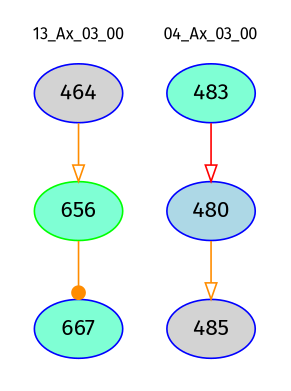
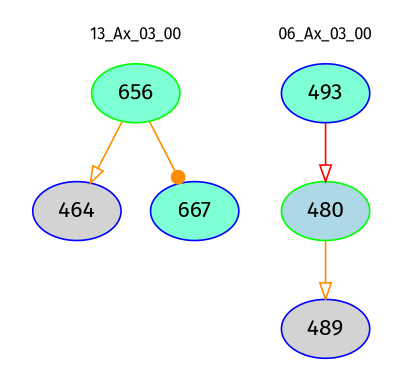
cluster "04_Ax_03_00": label "04_Ax_03_00" -> "06_Ax_03_00"
node "483": label "483" -> "493"
edge "464" -> "656": reversed
node "480": color blue -> green
node "485": label "485" -> "489"
